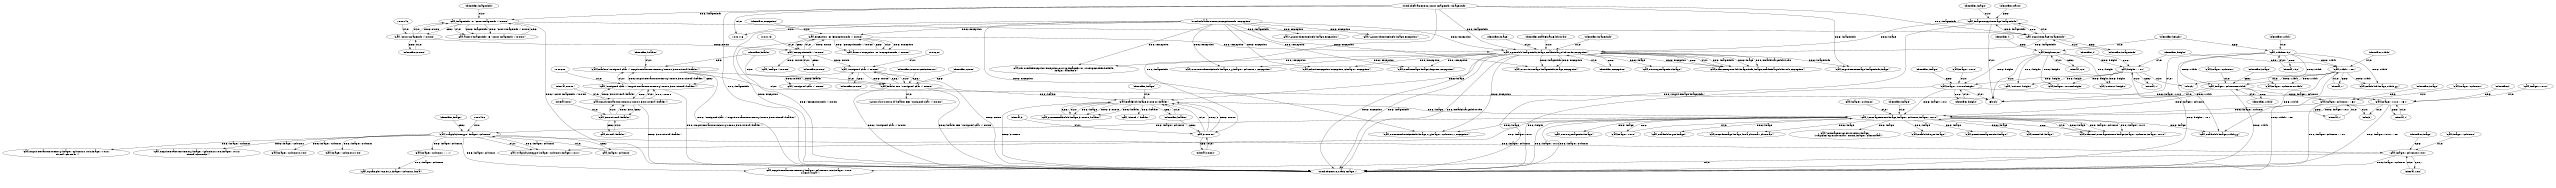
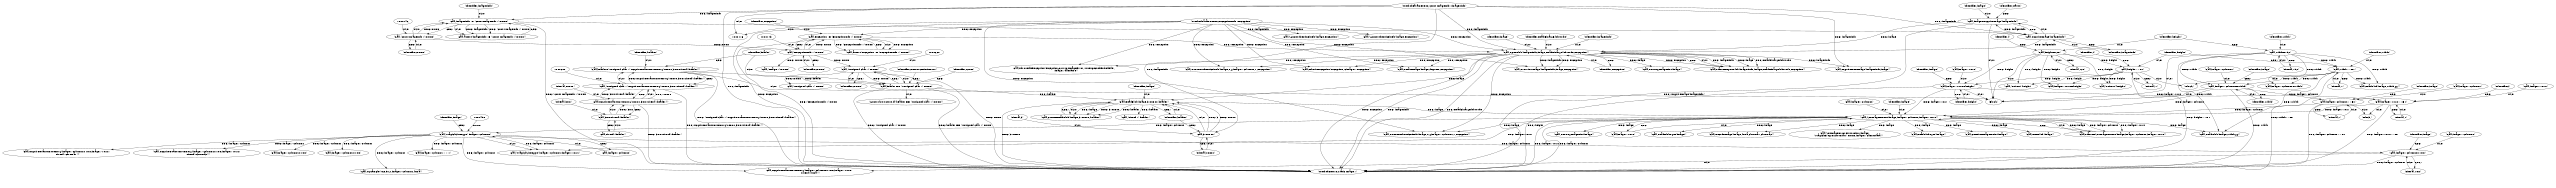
edge "1000458" -> "(Call,(MagickSizeType) image->columns)": label "AST: " -> "NULL: "
edge "(Call,image->columns >> 1)" -> "(Call,Upsample(768,512,image->columns,luma))": now "(Call,(MagickSizeType) image->columns)" -> "(Call,Upsample(768,512,image->columns,luma))"
